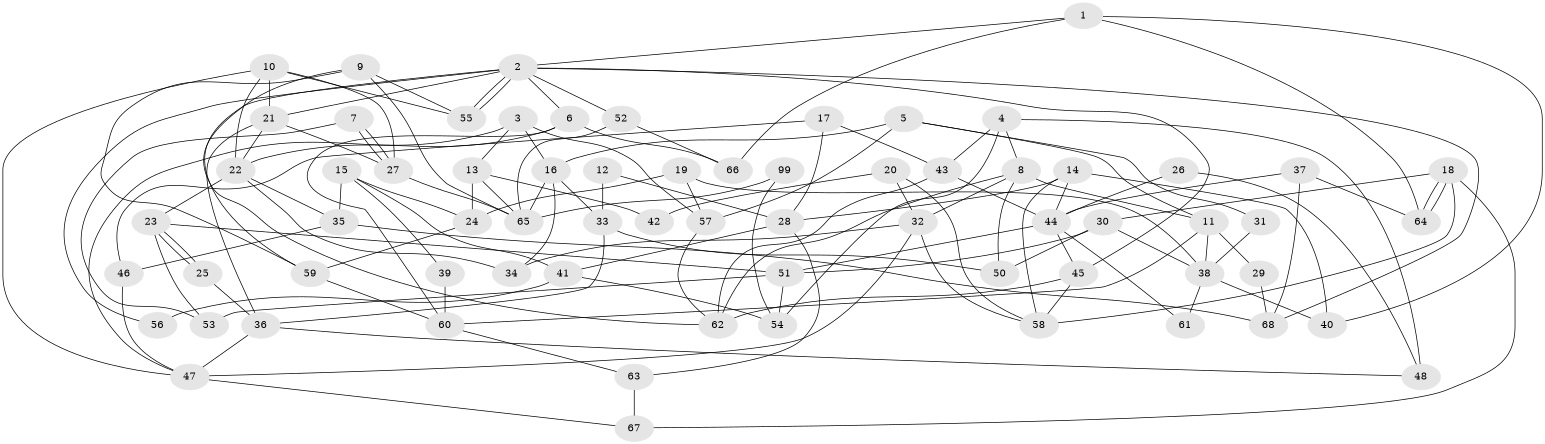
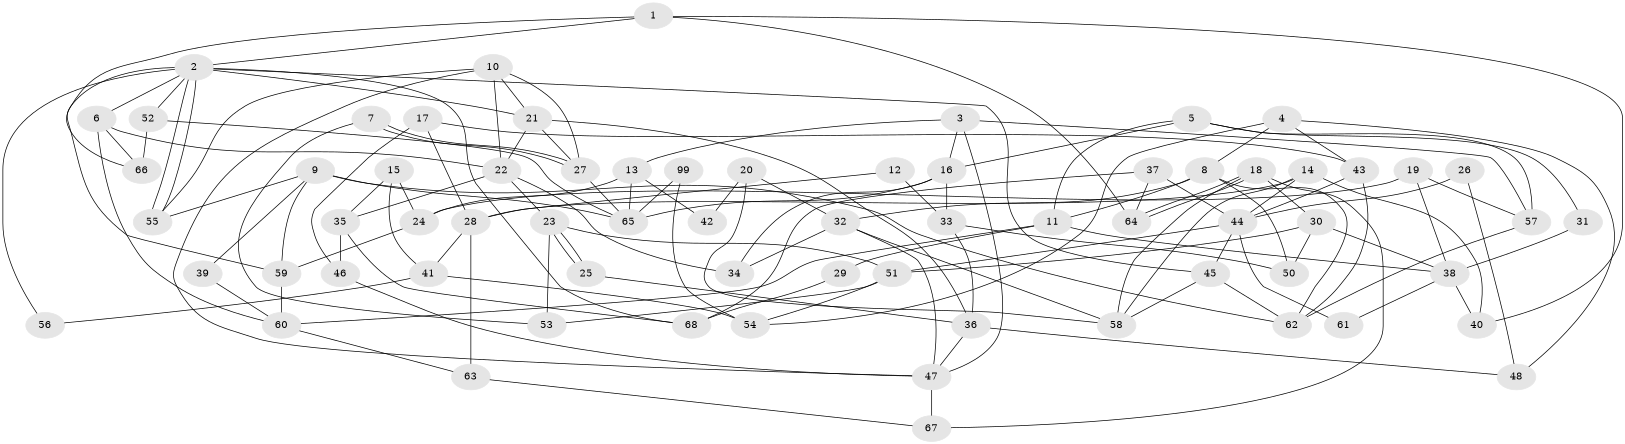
edge "15" -- "39": now "9" -- "39"
